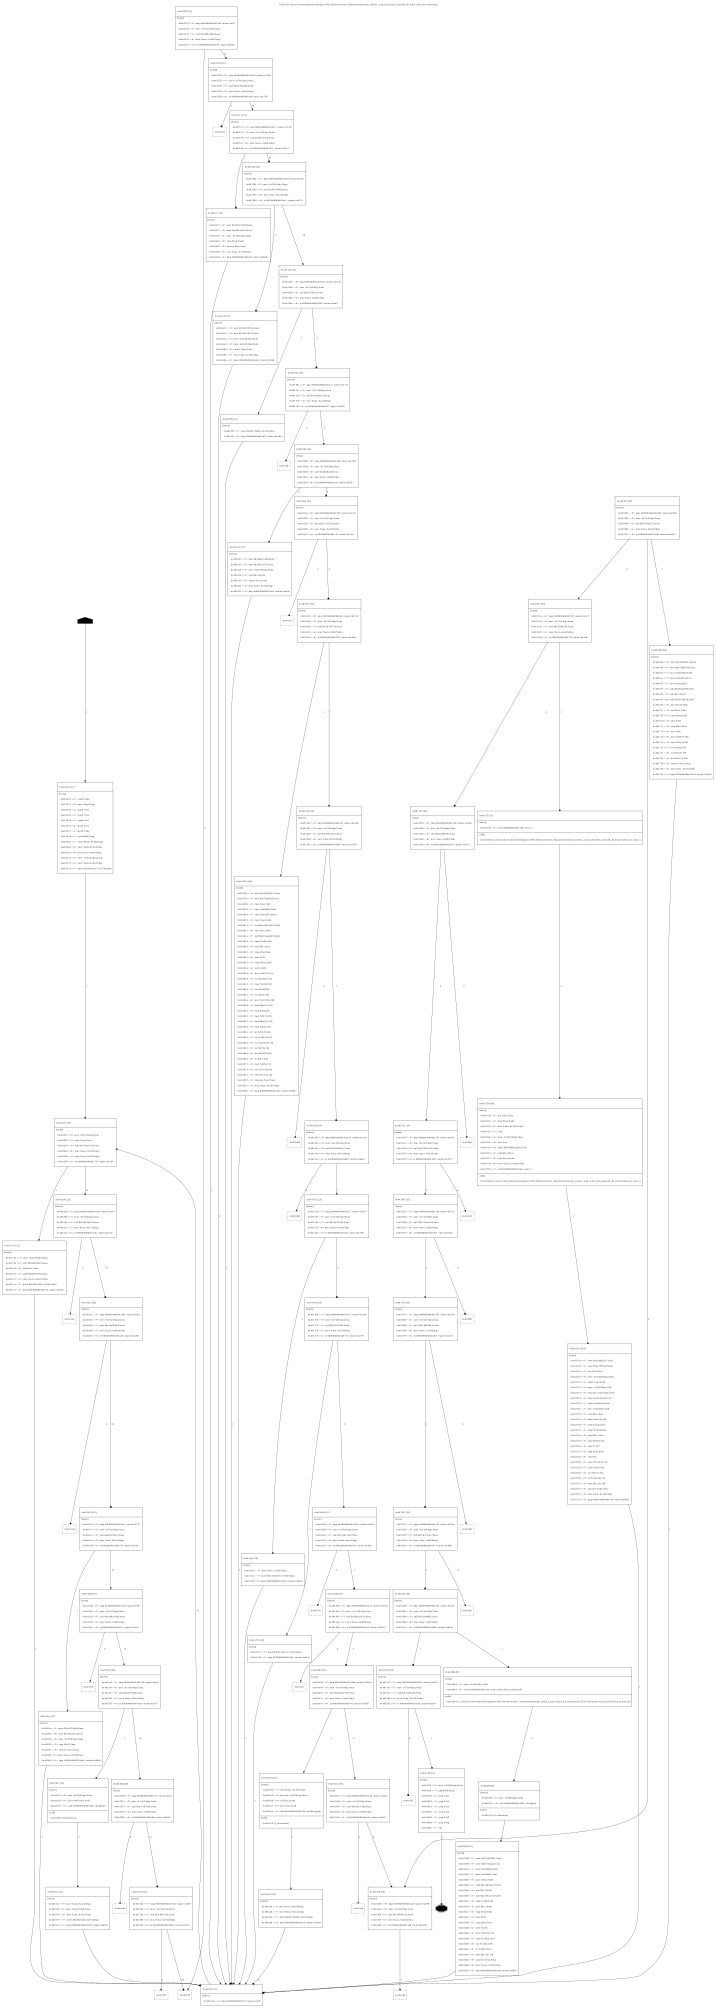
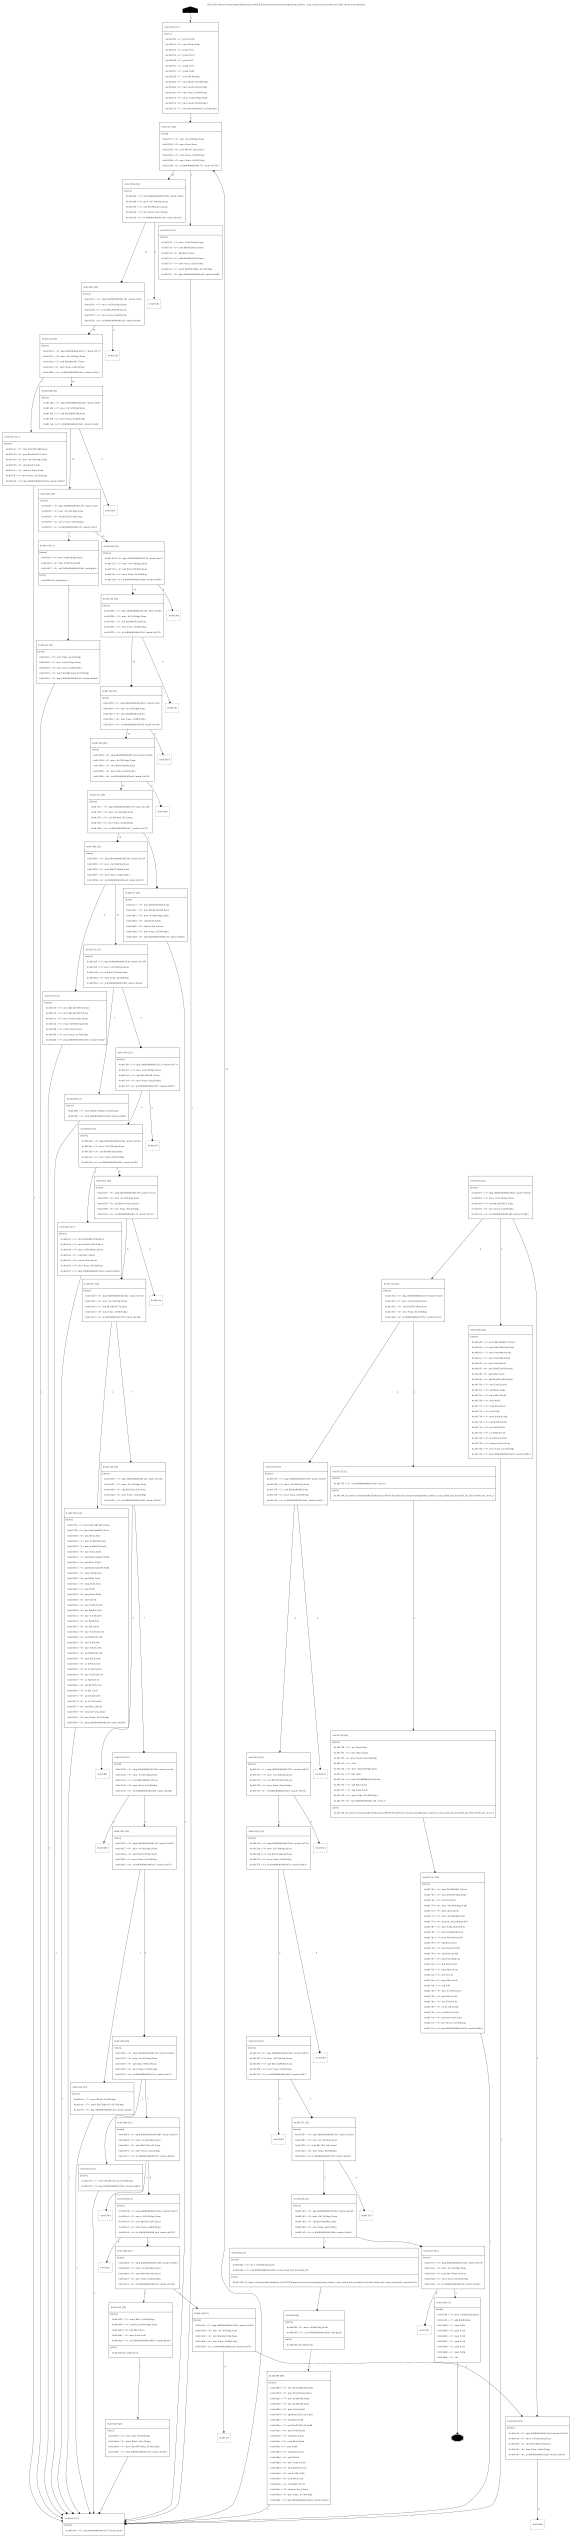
edge "0x401326 [25]" -> "0x401b95": now "0x401326 [25]" -> "0x40133f [25]"
